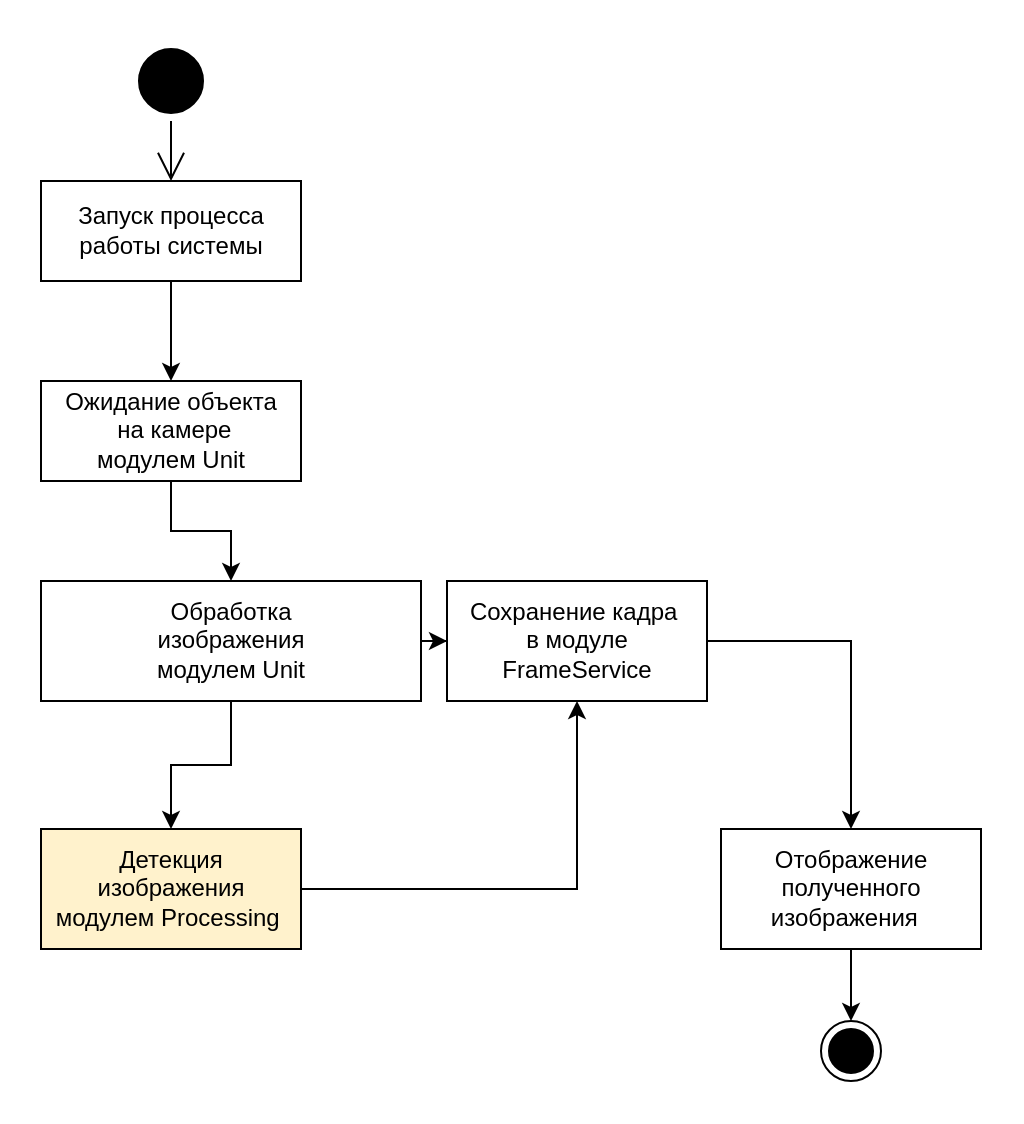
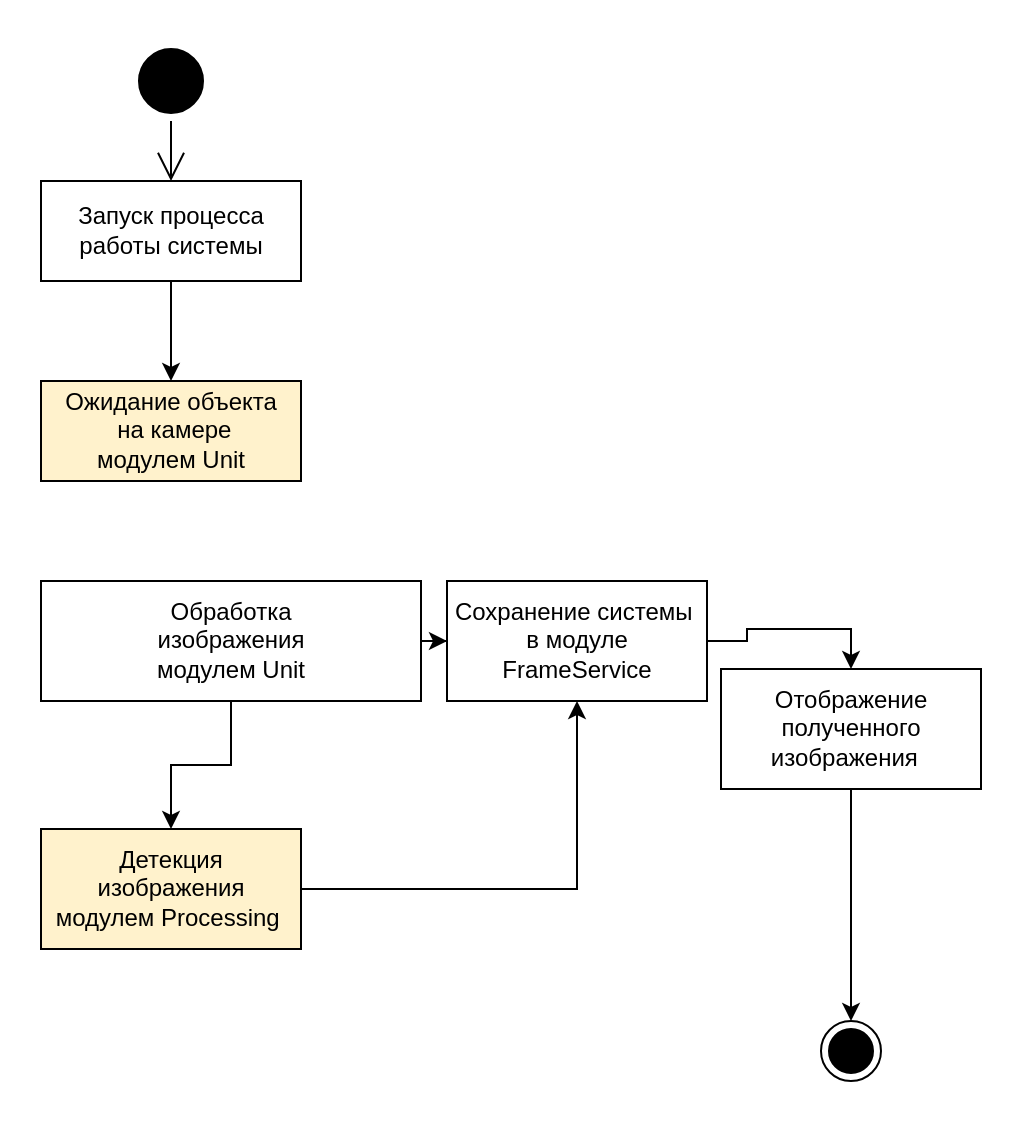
node "Ожидание объекта на камере модулем Unit": fillcolor #ffffff -> #fff2cc
edge "Ожидание объекта на камере модулем Unit" -> "Обработка изображения модулем Unit": removed
node "Сохранение кадра в модуле FrameService": label "Сохранение кадра в модуле FrameService" -> "Сохранение системы в модуле FrameService"
node "Отображение полученного изображения": moved (851, 889) -> (851, 729)
